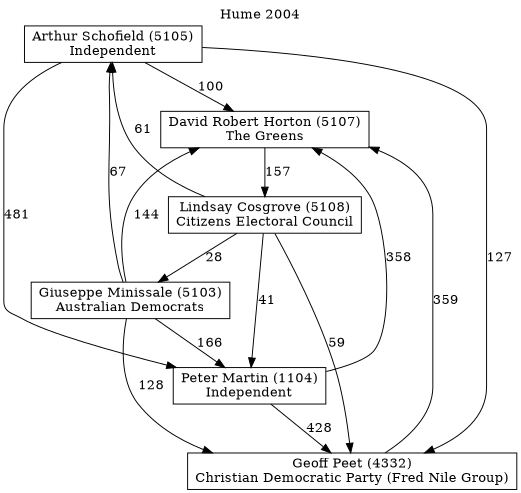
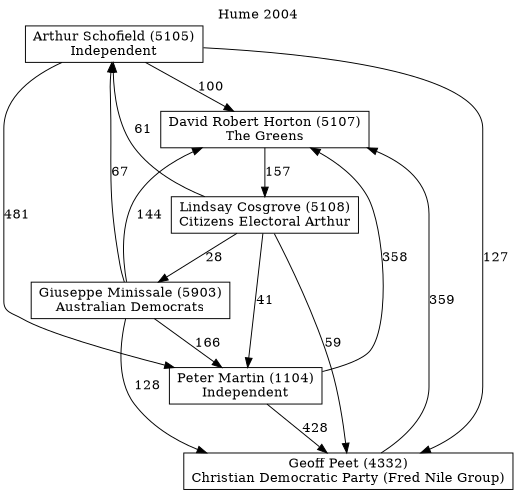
node "Lindsay Cosgrove (5108) Citizens Electoral Council": label "Lindsay Cosgrove (5108) Citizens Electoral Council" -> "Lindsay Cosgrove (5108) Citizens Electoral Arthur"
node "Giuseppe Minissale (5103) Australian Democrats": label "Giuseppe Minissale (5103) Australian Democrats" -> "Giuseppe Minissale (5903) Australian Democrats"
